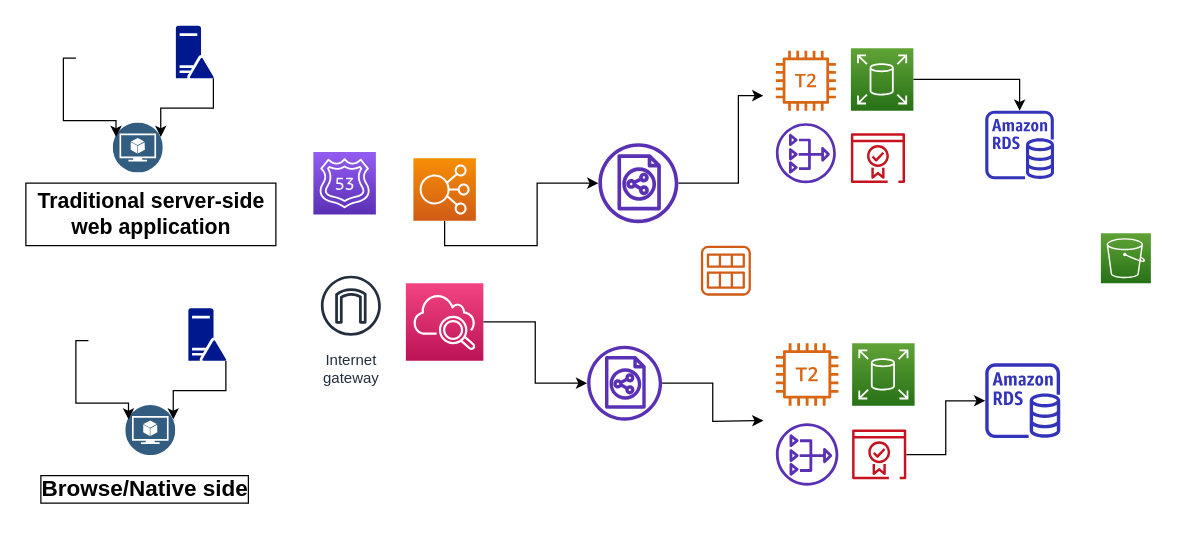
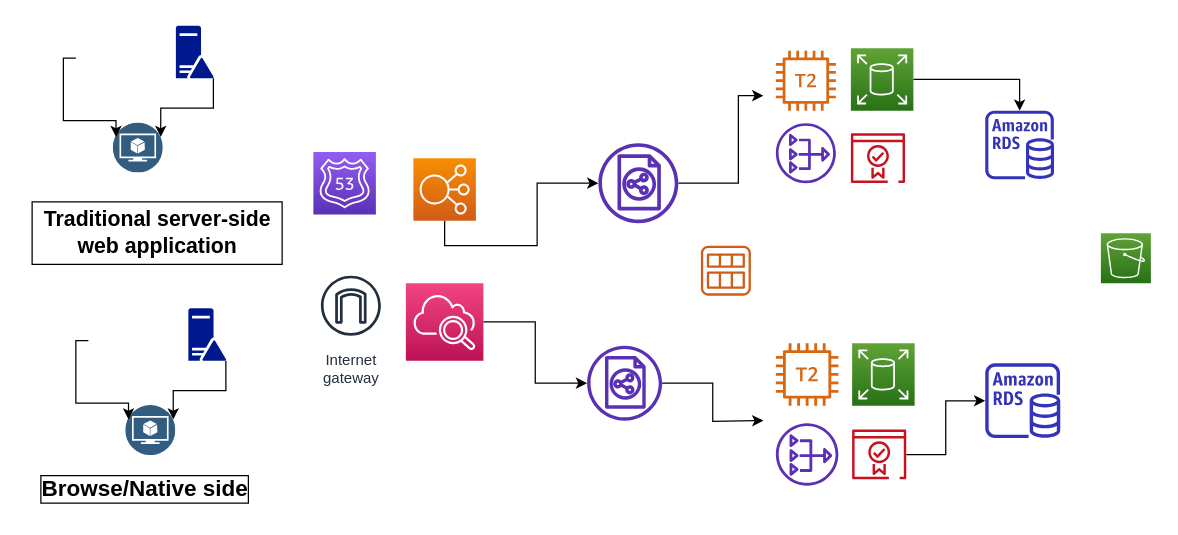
node "Traditional server-side web application": moved (151, 214) -> (157, 233)
